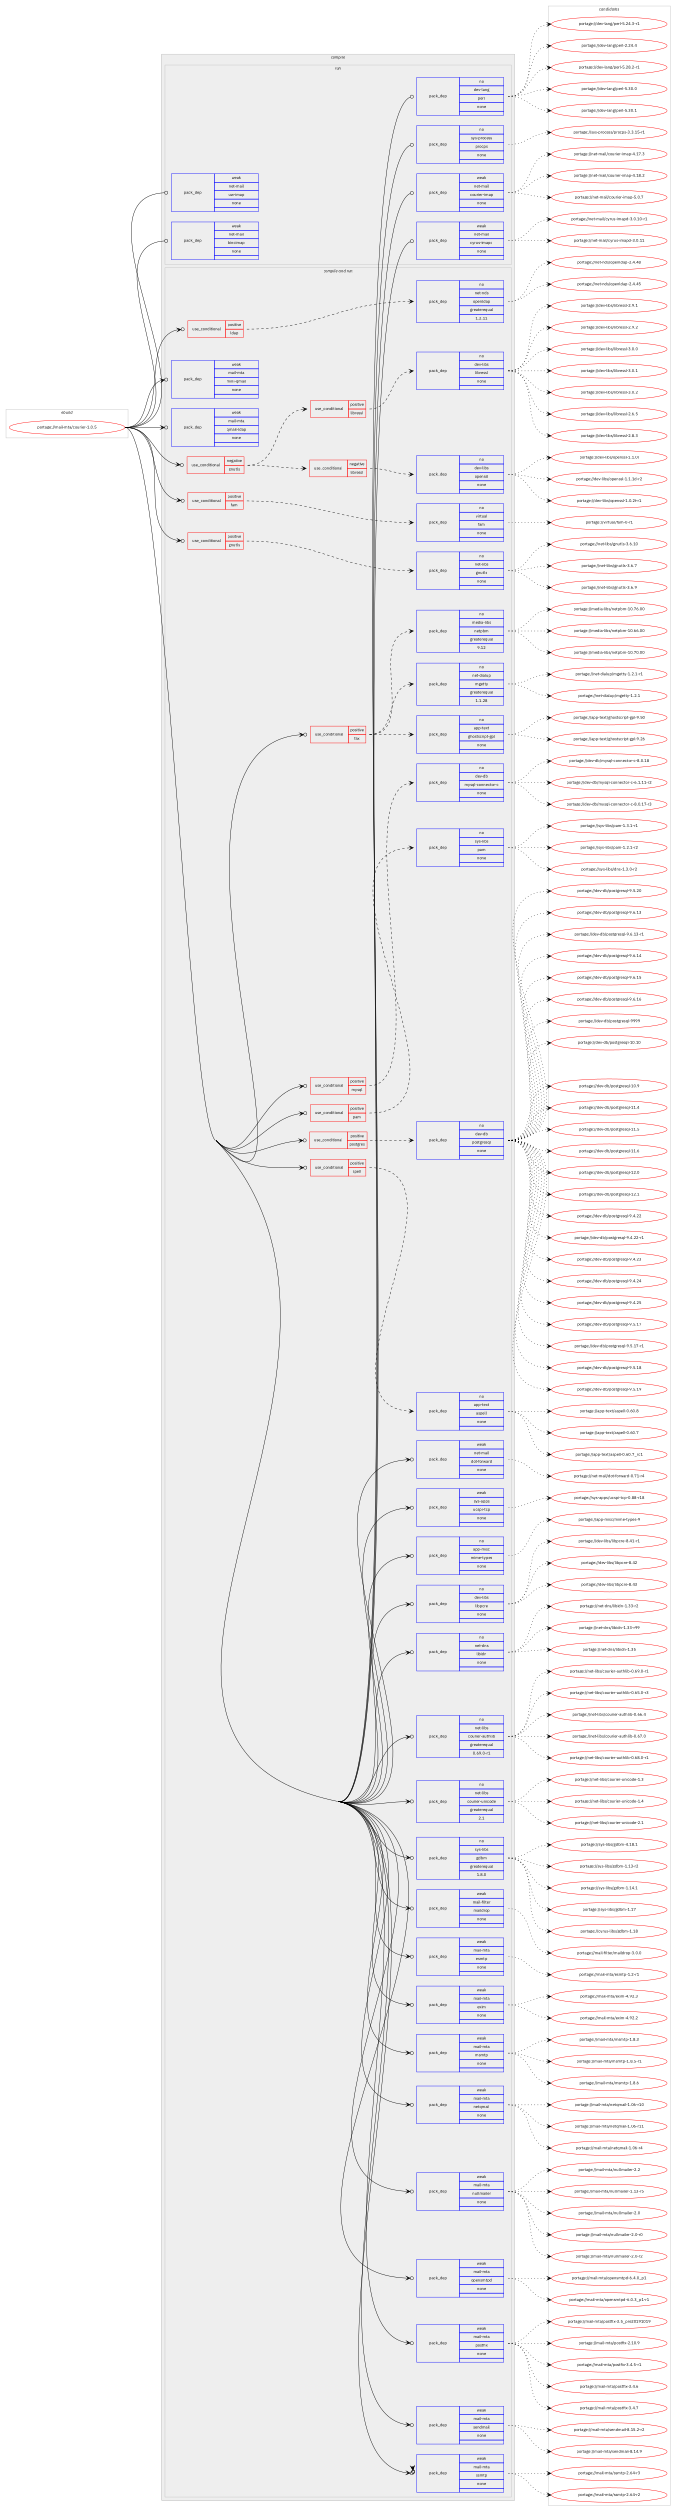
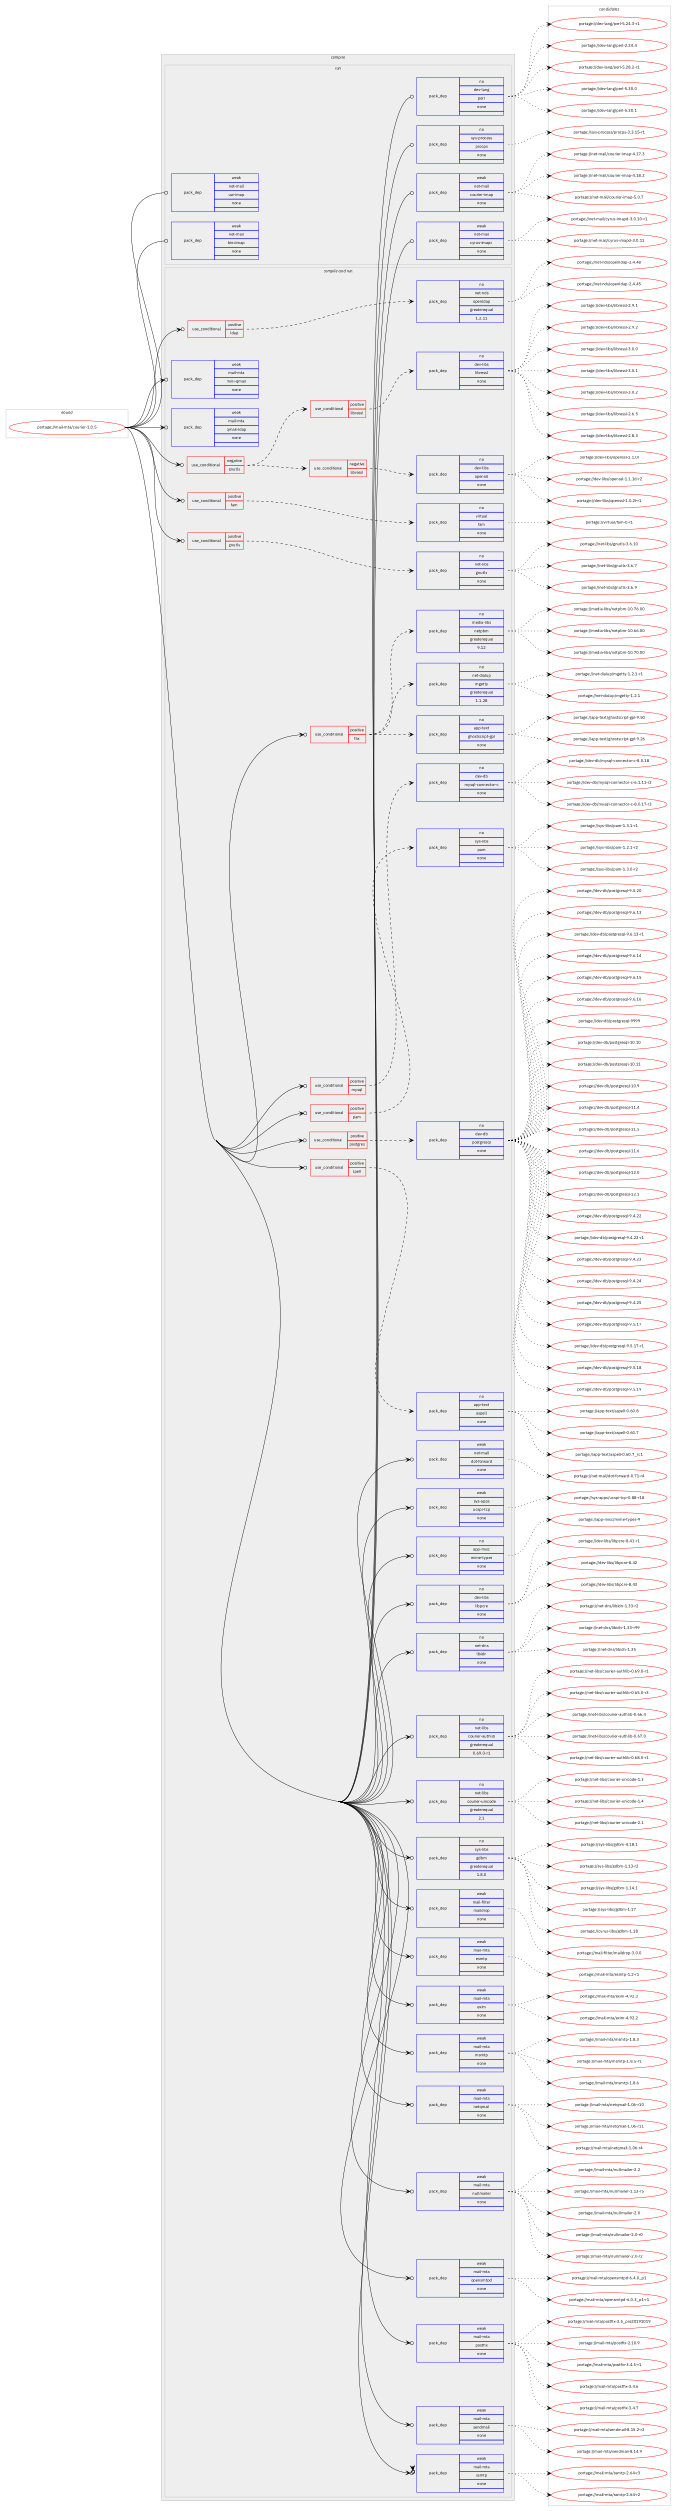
node "portage://sys-libs/dns-1.3.0-r2": label "portage://sys-libs/dns-1.3.0-r2" -> "portage://sys-libs/pam-1.3.0-r2"
node "portage://dev-db/postgresql-10.11": added
